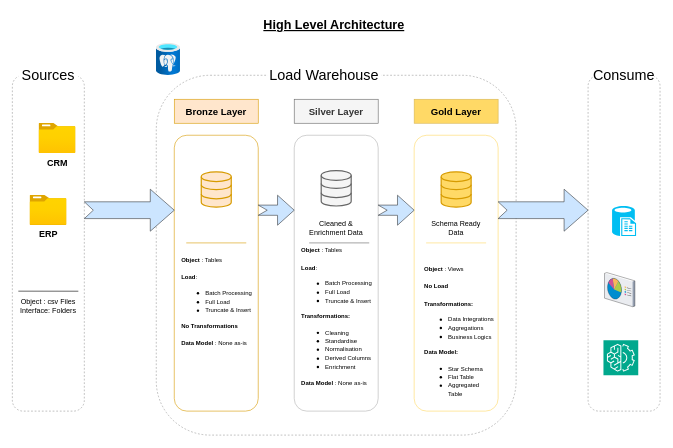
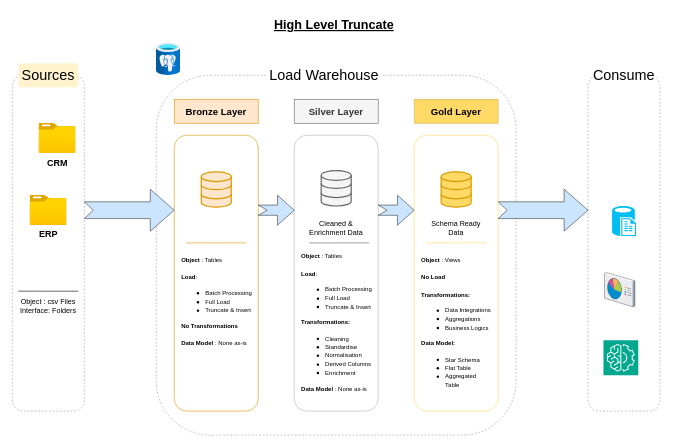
node "High Level Architecture": label "High Level Architecture" -> "High Level Truncate"
node "Sources": fillcolor #ffffff -> #fff2cc
node "Object : Tables Load: Batch Processing Full Load Truncate & Insert Transformations: Cleaning Standardise Normalisation Derived Columns Enrichment Data Model : None as-is": moved (336, 317) -> (336, 323)
node "Object : Views No Load Transformations: Data Integrations Aggregations Business Logics Data Model: Star Schema Flat Table Aggregated Table": moved (459, 329) -> (456, 320)
